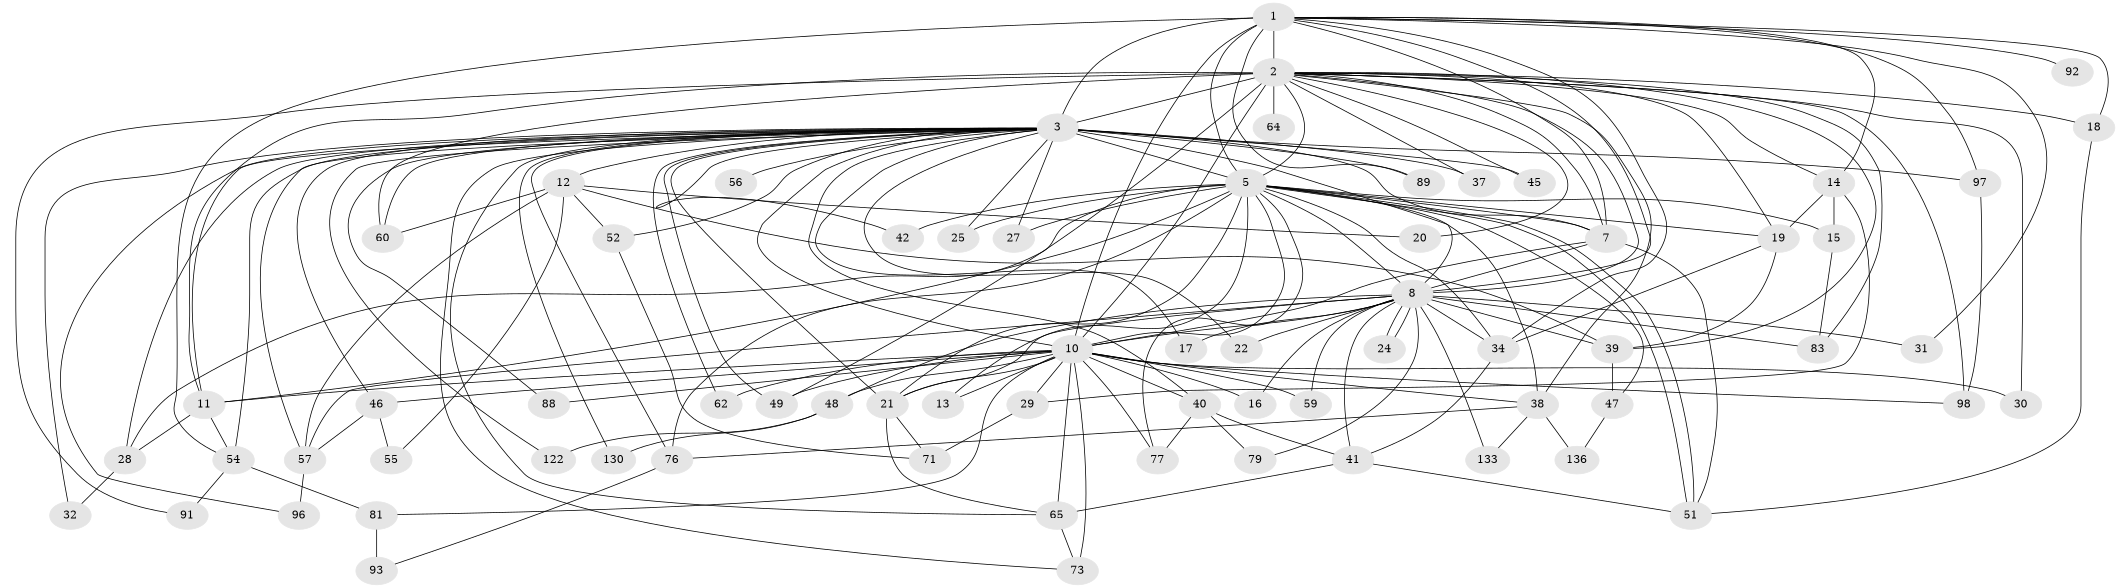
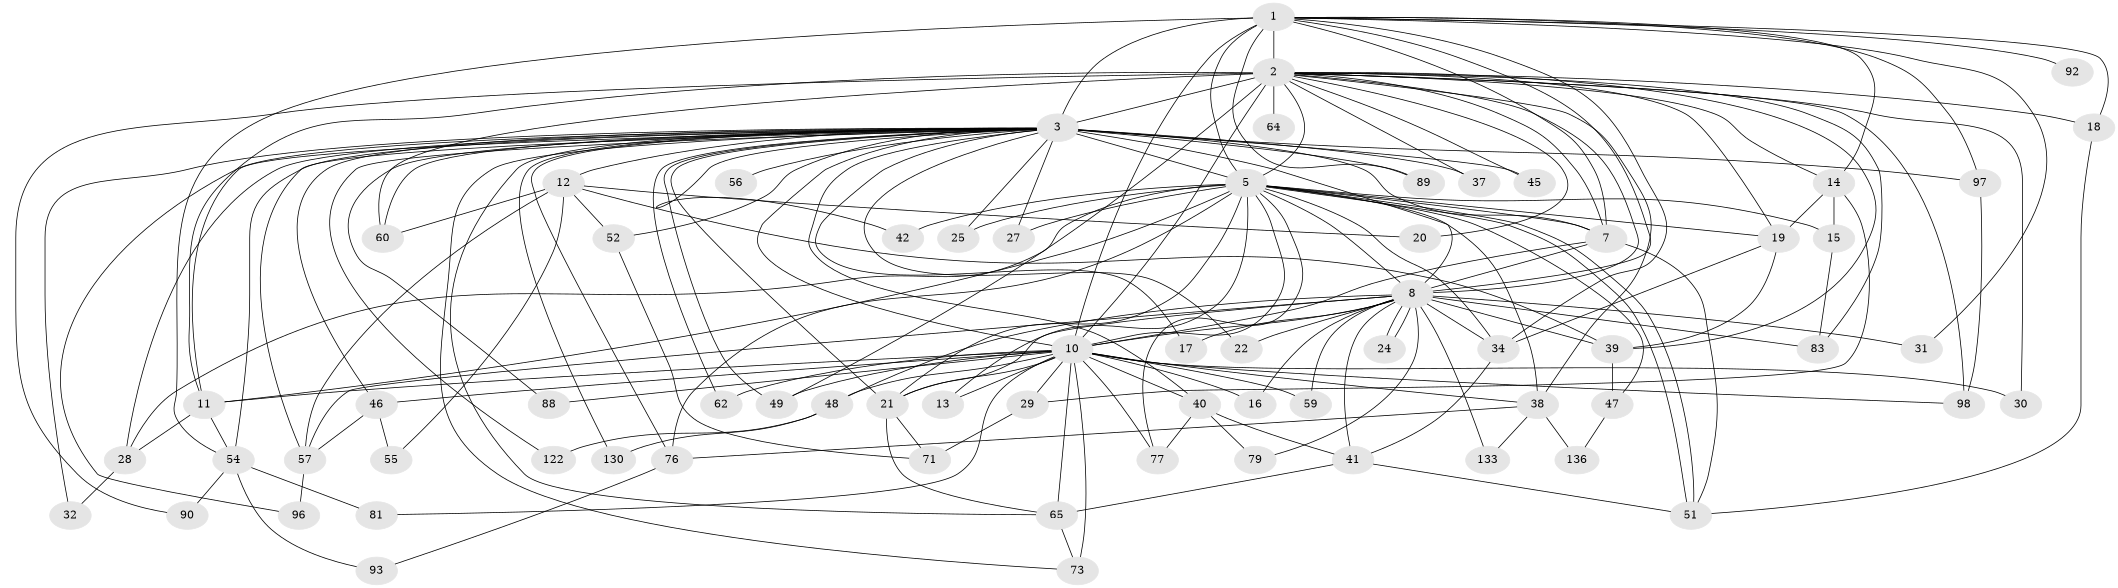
node "91": label "91" -> "90"
edge "81" -- "93": now "54" -- "93"
